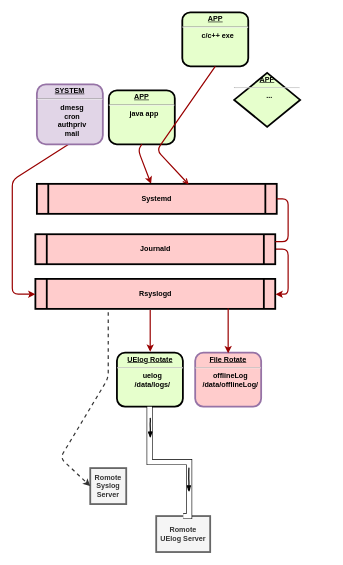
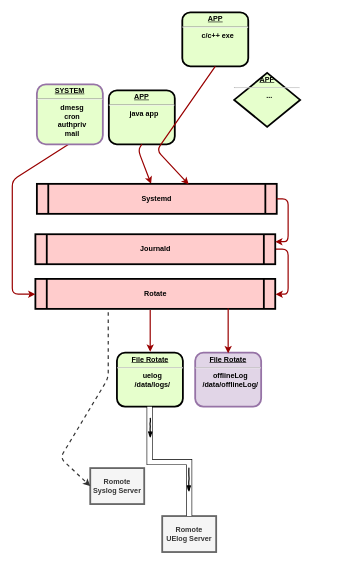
node "SYSTEM dmesg cron authpriv mail": fillcolor #e1d5e7 -> #e6ffcc
edge "APP c/c++ exe" -> "Systemd": arrowhead open -> classic
edge "Systemd" -- "Journald": arrowhead none -> classic
node "Rsyslogd": label "Rsyslogd" -> "Rotate"
node "UElog Rotate uelog /data/logs/": label "UElog Rotate uelog /data/logs/" -> "File Rotate uelog /data/logs/"
node "File Rotate offlineLog /data/offlineLog/": fillcolor #ffcccc -> #e1d5e7
node "Romote Syslog Server": size 36x36 -> 54x36
node "Romote UElog Server": moved (183, 534) -> (189, 534)
